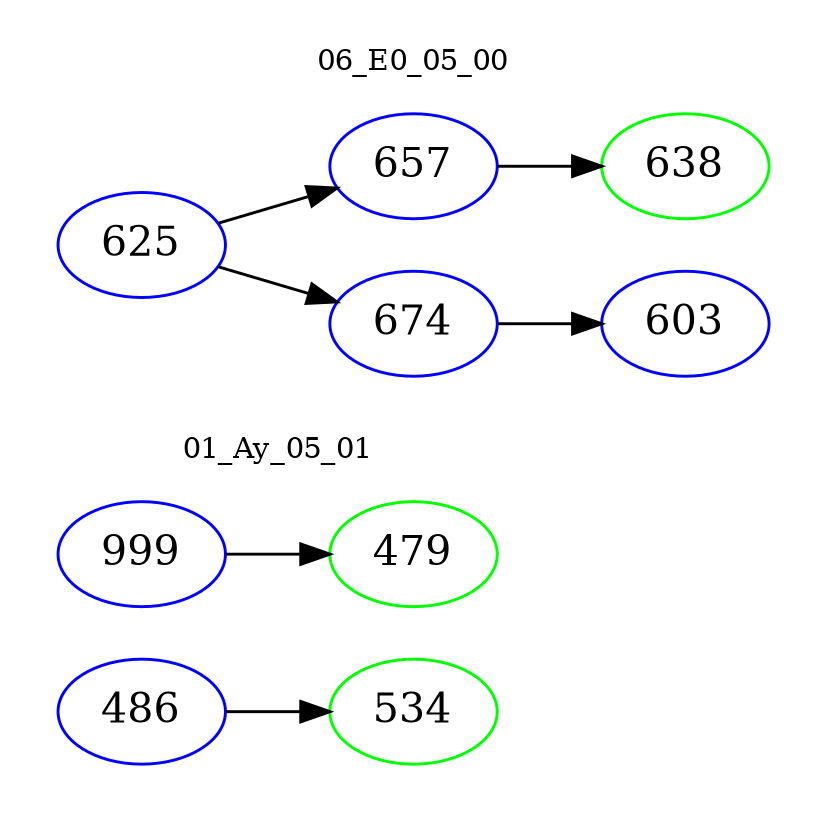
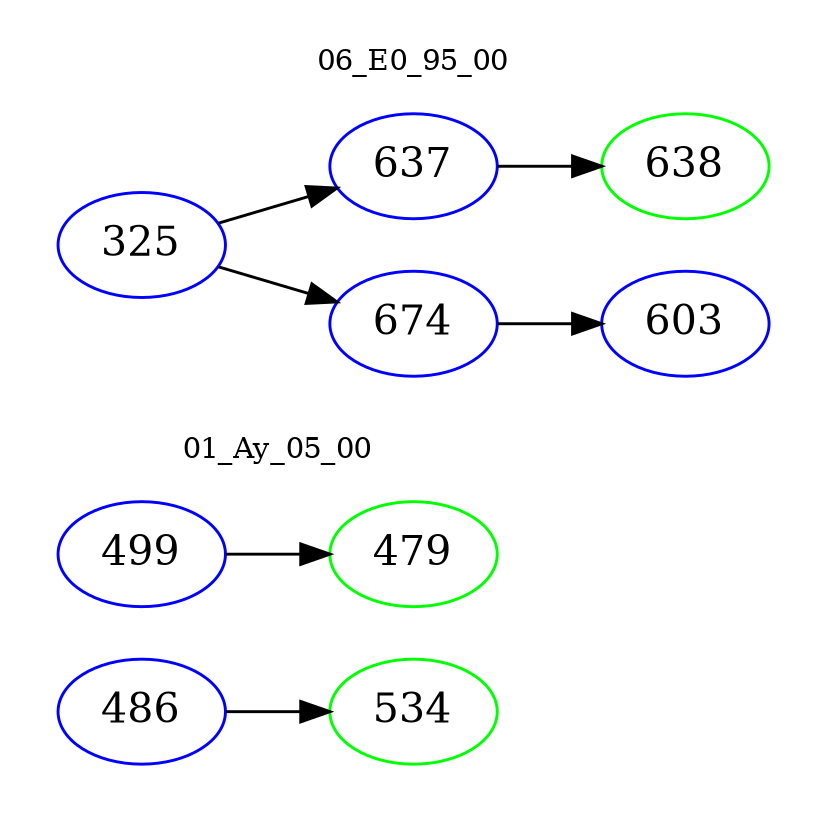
cluster "06_E0_05_00": label "06_E0_05_00" -> "06_E0_95_00"
node "657": label "657" -> "637"
node "625": label "625" -> "325"
cluster "01_Ay_05_01": label "01_Ay_05_01" -> "01_Ay_05_00"
node "999": label "999" -> "499"
